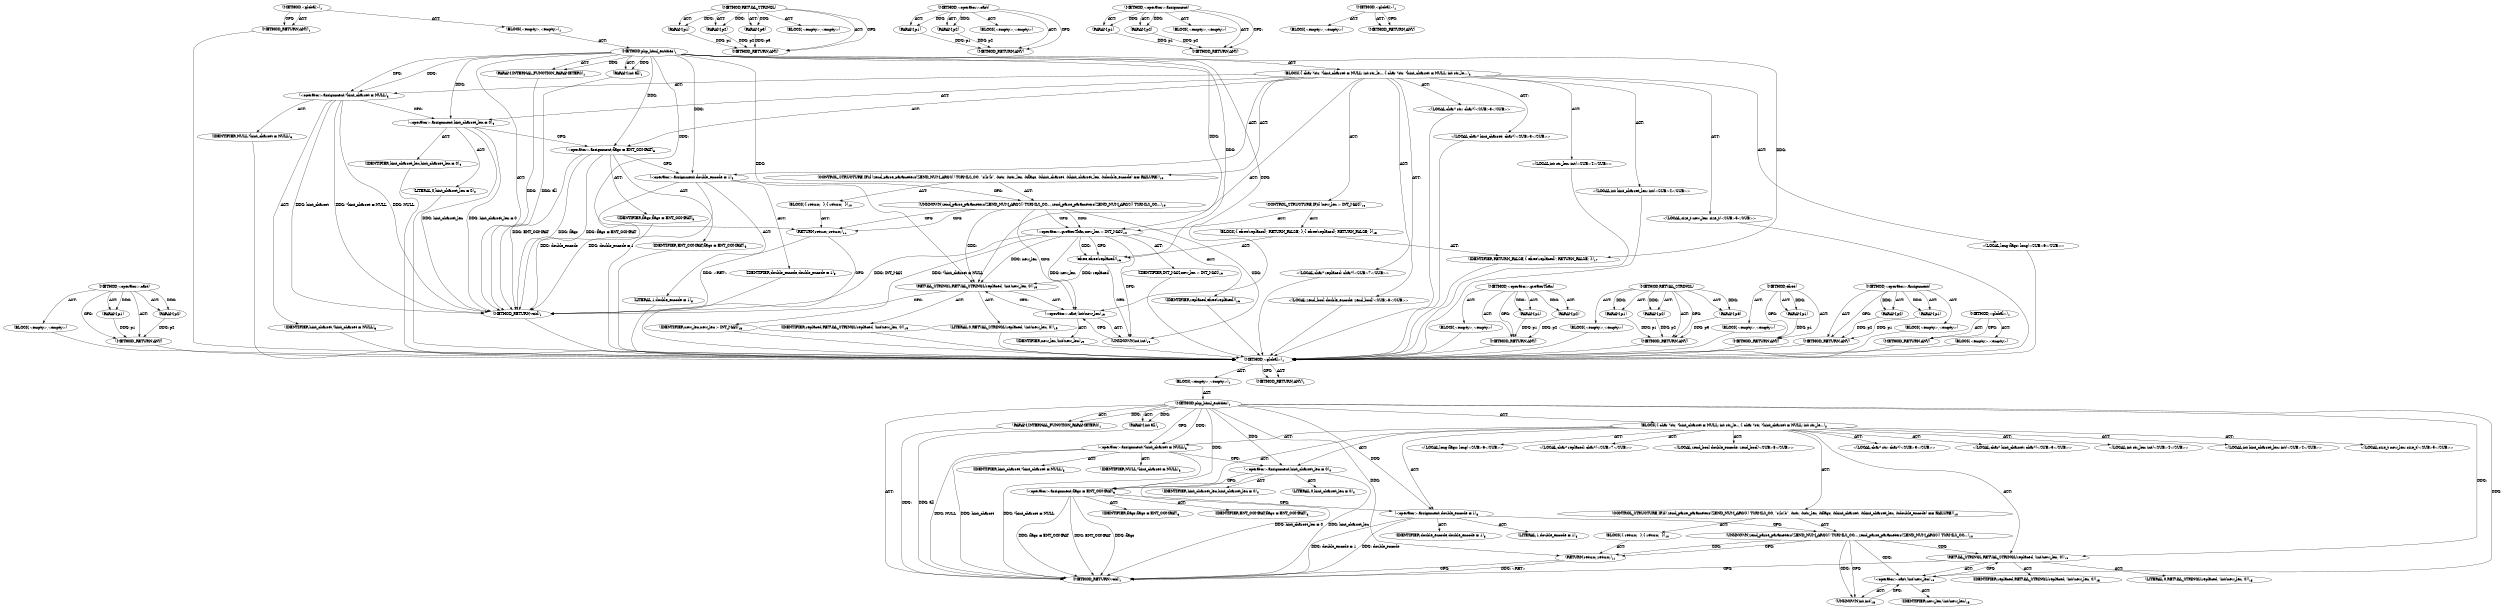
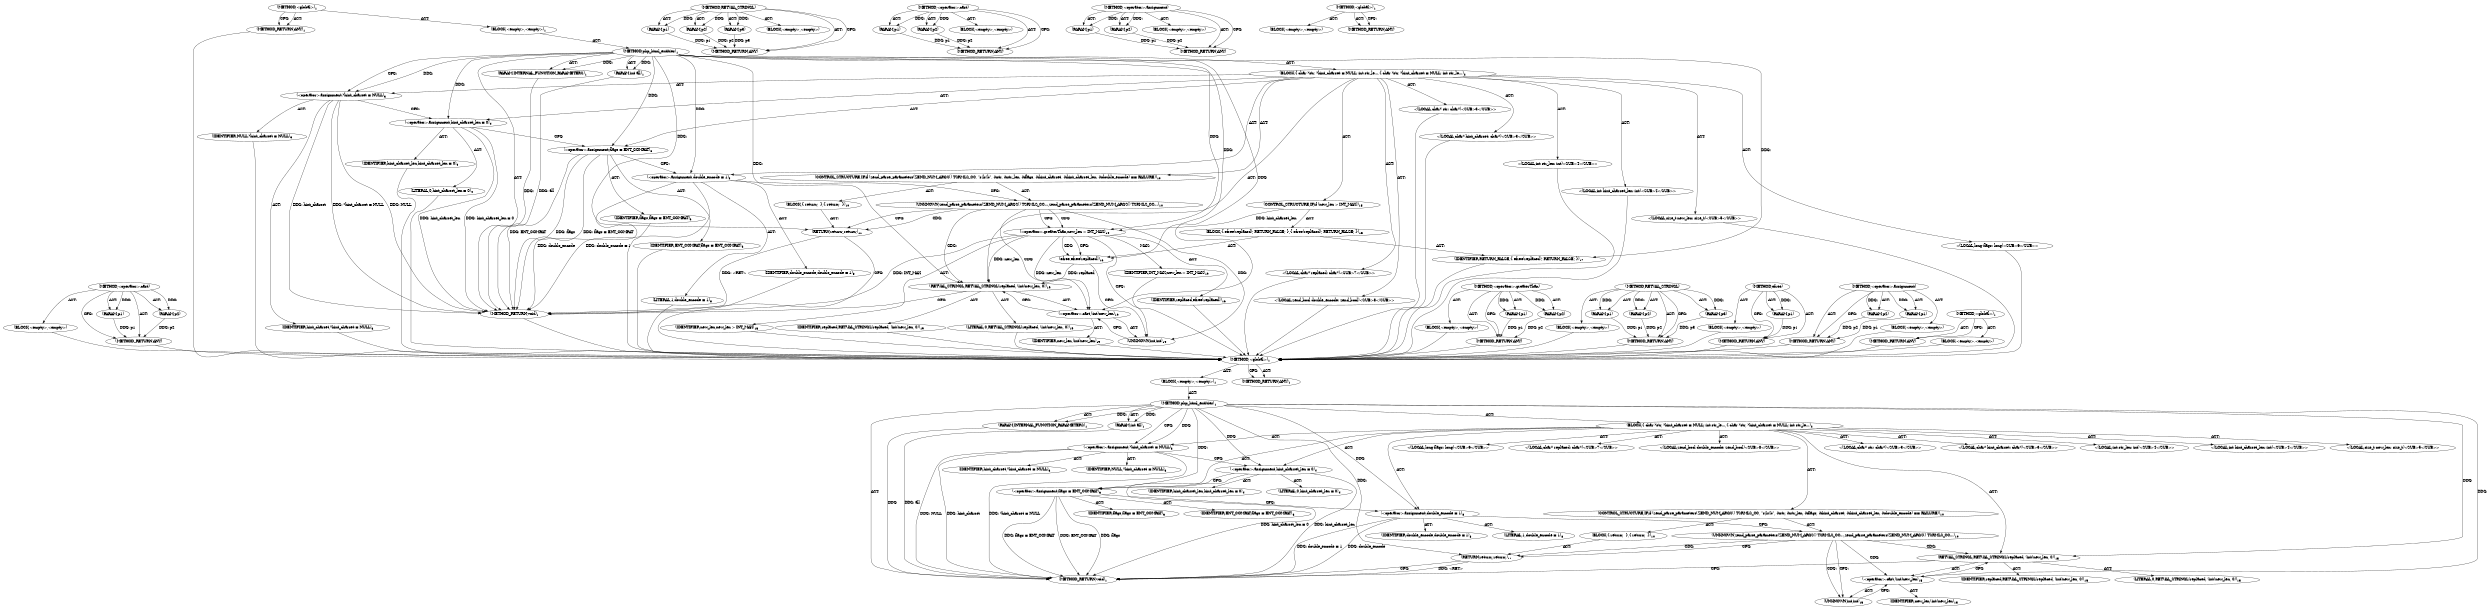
edge "(CONTROL_STRUCTURE,IF,if (new_len > INT_MAX))" -> "(<operator>.greaterThan,new_len > INT_MAX)": label "AST: " -> "DDG: hint_charset_len"
edge "(<operator>.greaterThan,new_len > INT_MAX)" -> "(IDENTIFIER,INT_MAX,new_len > INT_MAX)": label "AST: " -> "MAX: "
edge "(<operator>.greaterThan,new_len > INT_MAX)" -> "(IDENTIFIER,new_len,new_len > INT_MAX)": label "DDG: *hint_charset = NULL" -> "AST: "
